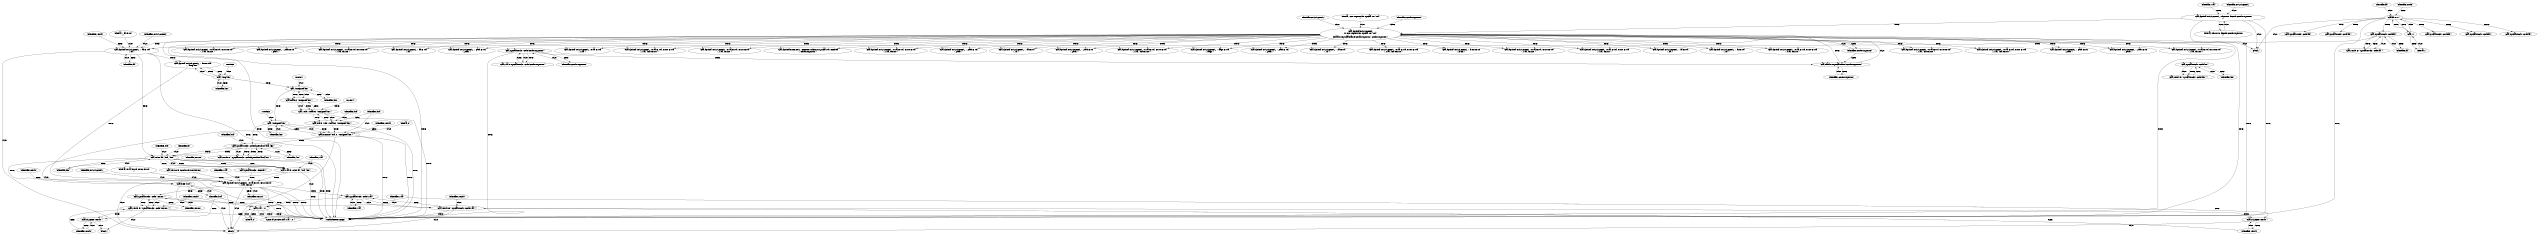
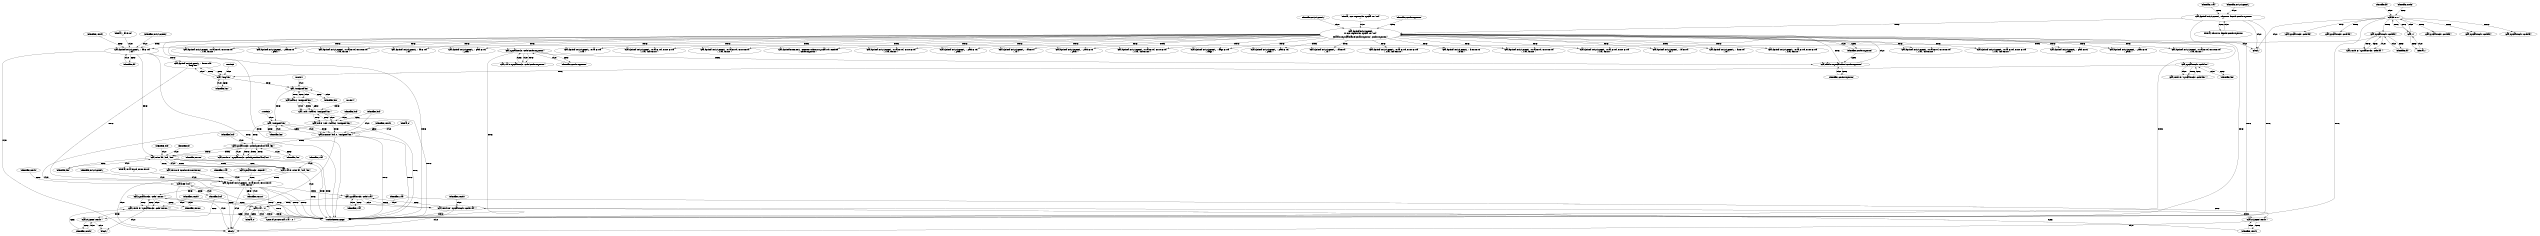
edge "(Call,syscall_sock->code(len))" -> "(Call,(long)len)": added, label "DDG:"
edge "(Call,write( fd , buf , len))" -> "(Call,free( buf ))": removed, label "DDG:"
